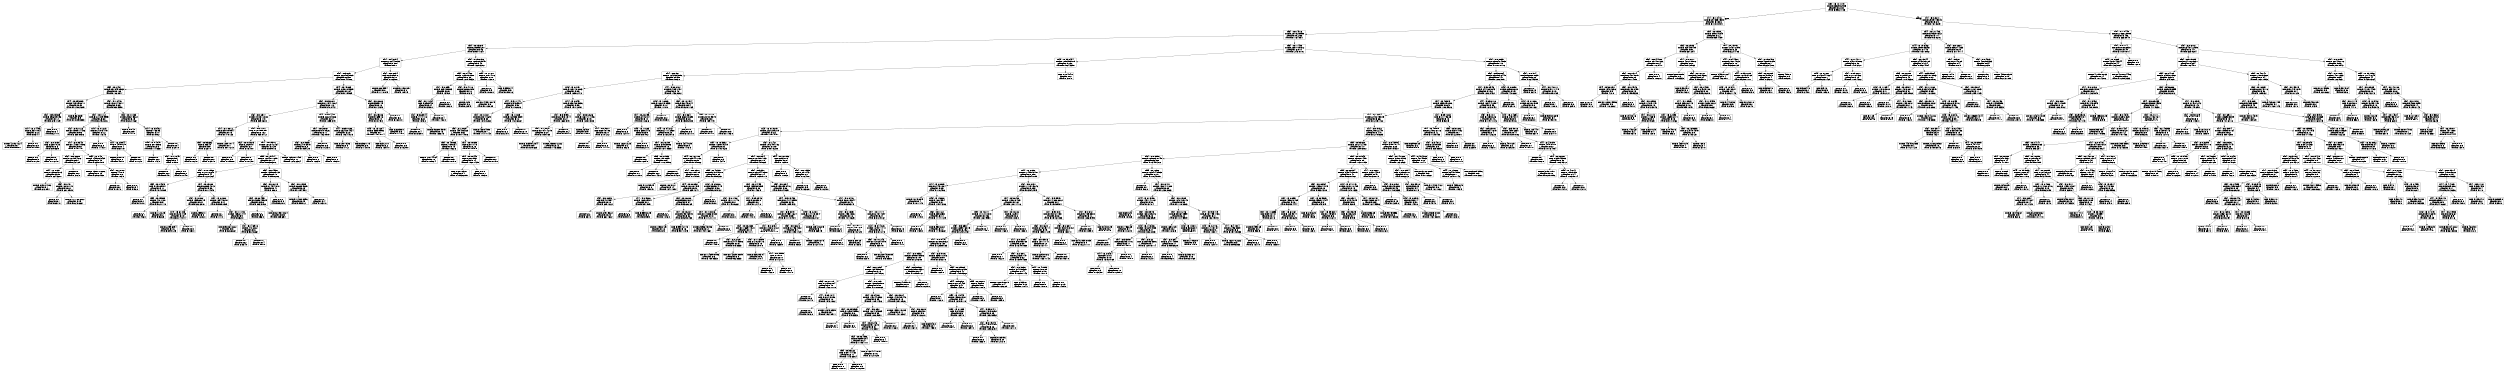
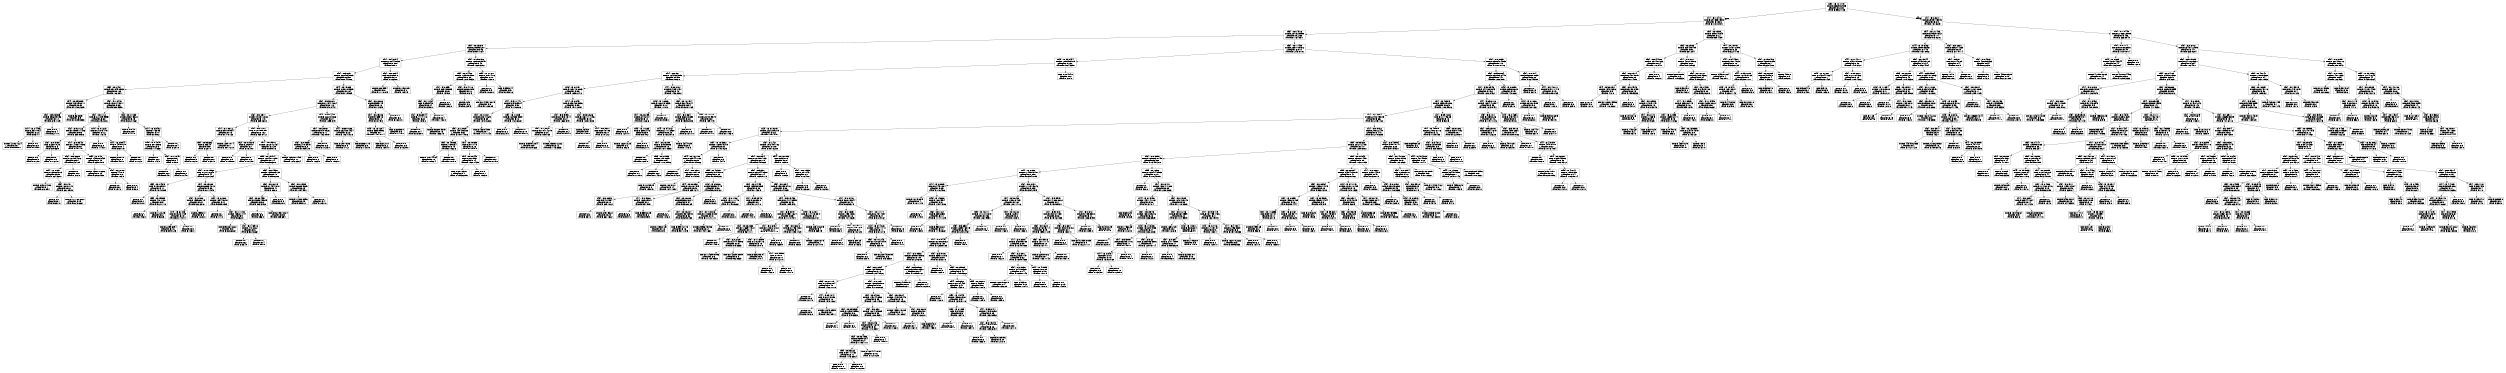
node "mse = 6.0 samples = 2 value = 235.0": label "mse = 6.0 samples = 2 value = 235.0" -> "mse = 0.0 samples = 2 value = 235.0"
edge "mse = 0.0 samples = 4 value = 291.0" -> "X[6] <= 1.7645 mse = 25.0 samples = 4 value = 99.0": now "X[5] <= 5.4849 mse = 507.5556 samples = 6 value = 114.6667" -> "X[6] <= 1.7645 mse = 25.0 samples = 4 value = 99.0"
edge "mse = 198871.6686 samples = 13 value = 296.1538" -> "X[3] <= 0.48 mse = 145526.3435 samples = 19 value = 235.1579": reversed
node "mse = 0.0 samples = 3 value = 1357.0": added
edge "X[1] <= 0.8728 mse = 5214.4097 samples = 12 value = 125.5833" -> "mse = 9604.0 samples = 2 value = 98.0": now "X[6] <= 0.4991 mse = 9296.24 samples = 5 value = 168.4" -> "mse = 9604.0 samples = 2 value = 98.0"
